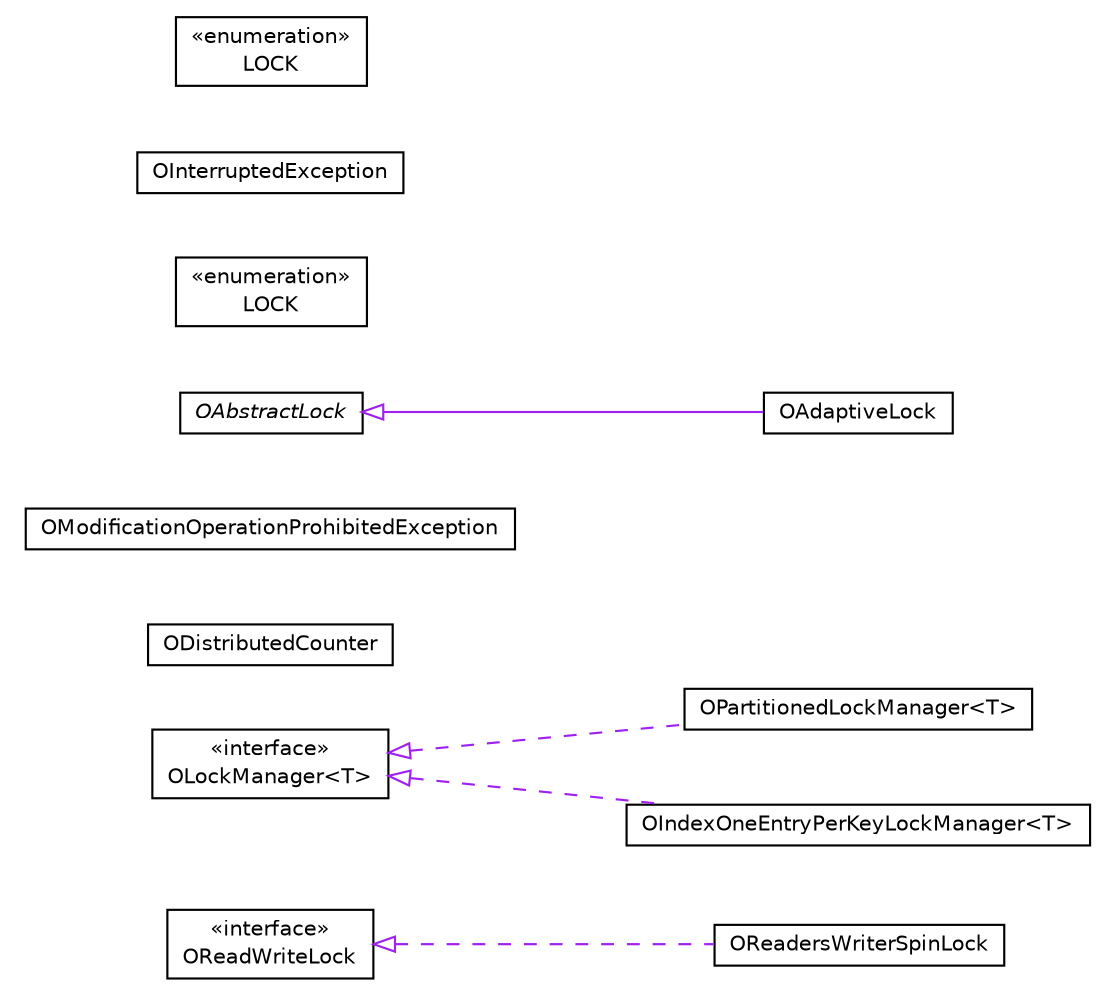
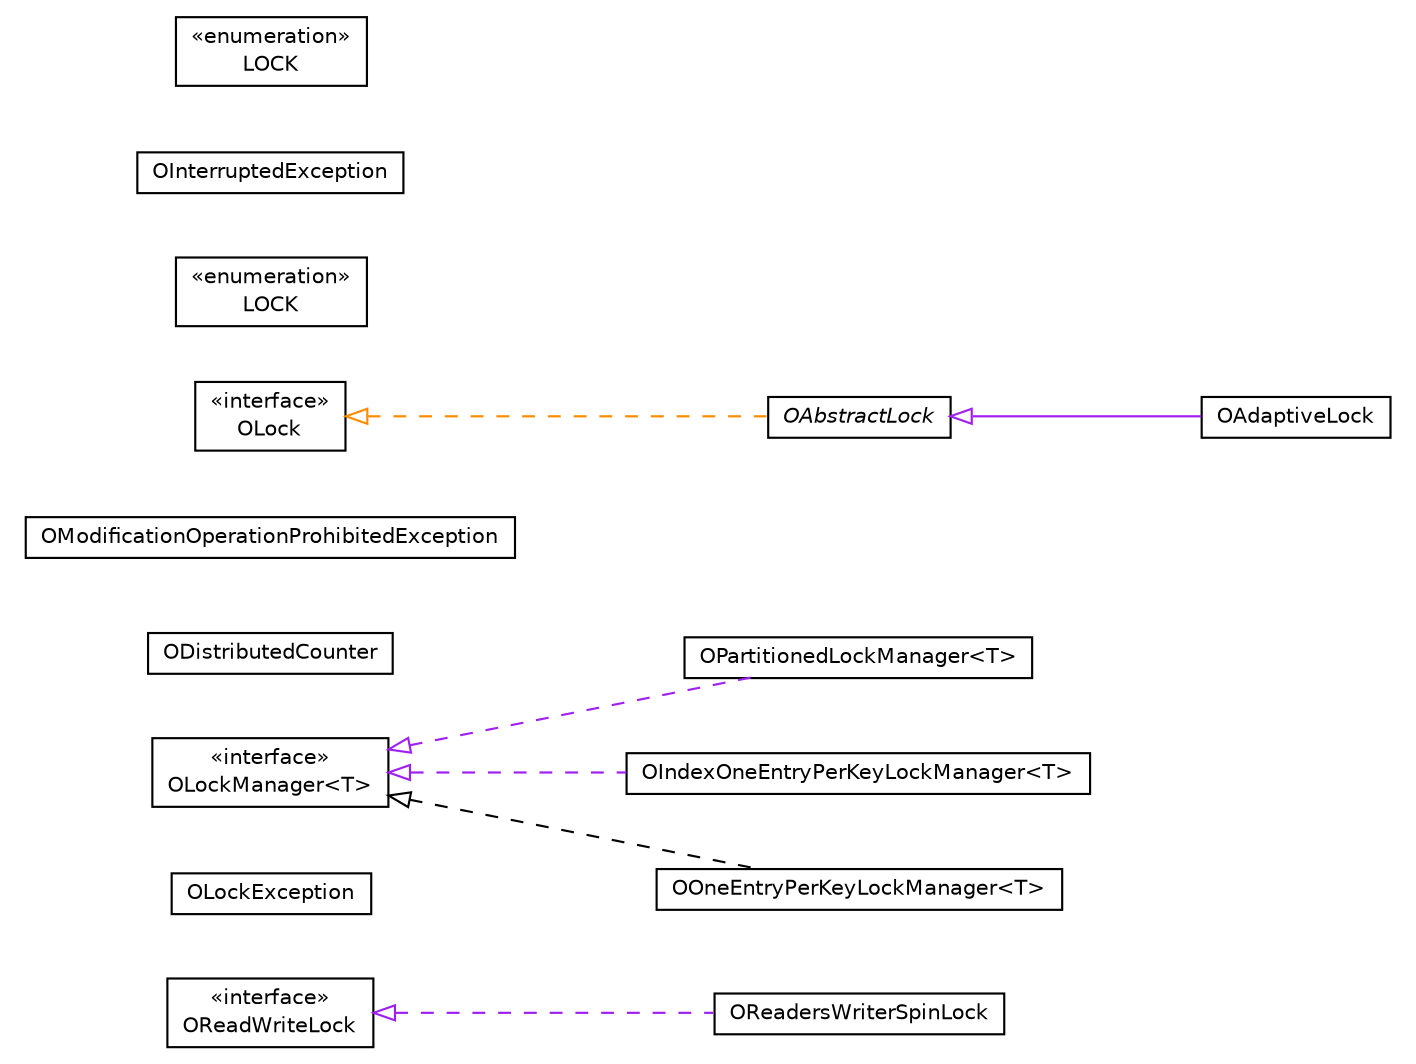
node "OLock": added
node "OOneEntryPerKeyLockManager<T>": added
node "OLockException": added
